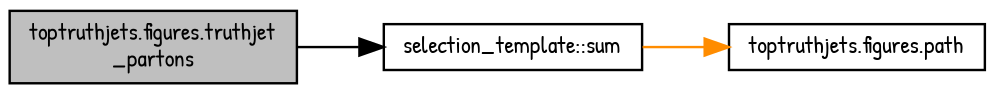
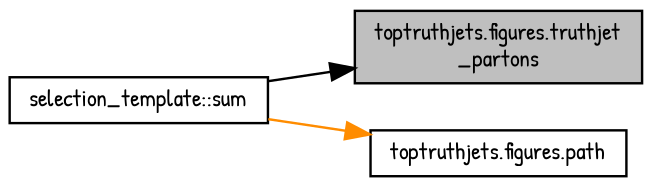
edge "toptruthjets.figures.truthjet _partons" -> "selection_template::sum": reversed
